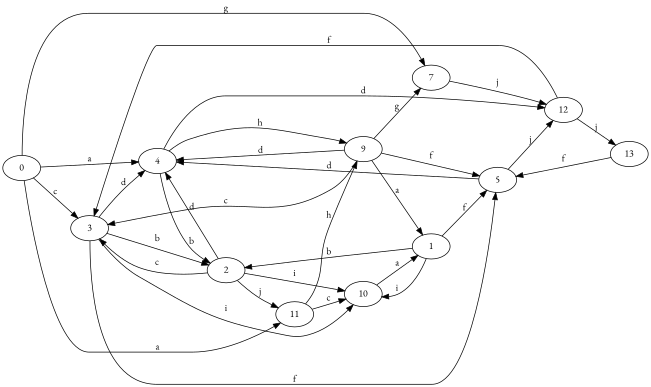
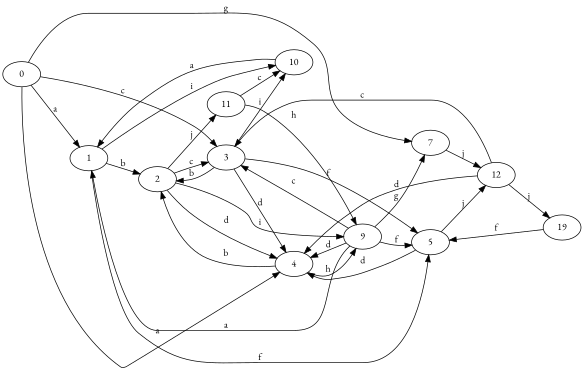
edge "12" -> "3": label "f" -> "c"
edge "4" -> "12": reversed
node "13": label "13" -> "19"
edge "2" -> "10": now "2" -> "9"
edge "0" -> "11": now "0" -> "1"
